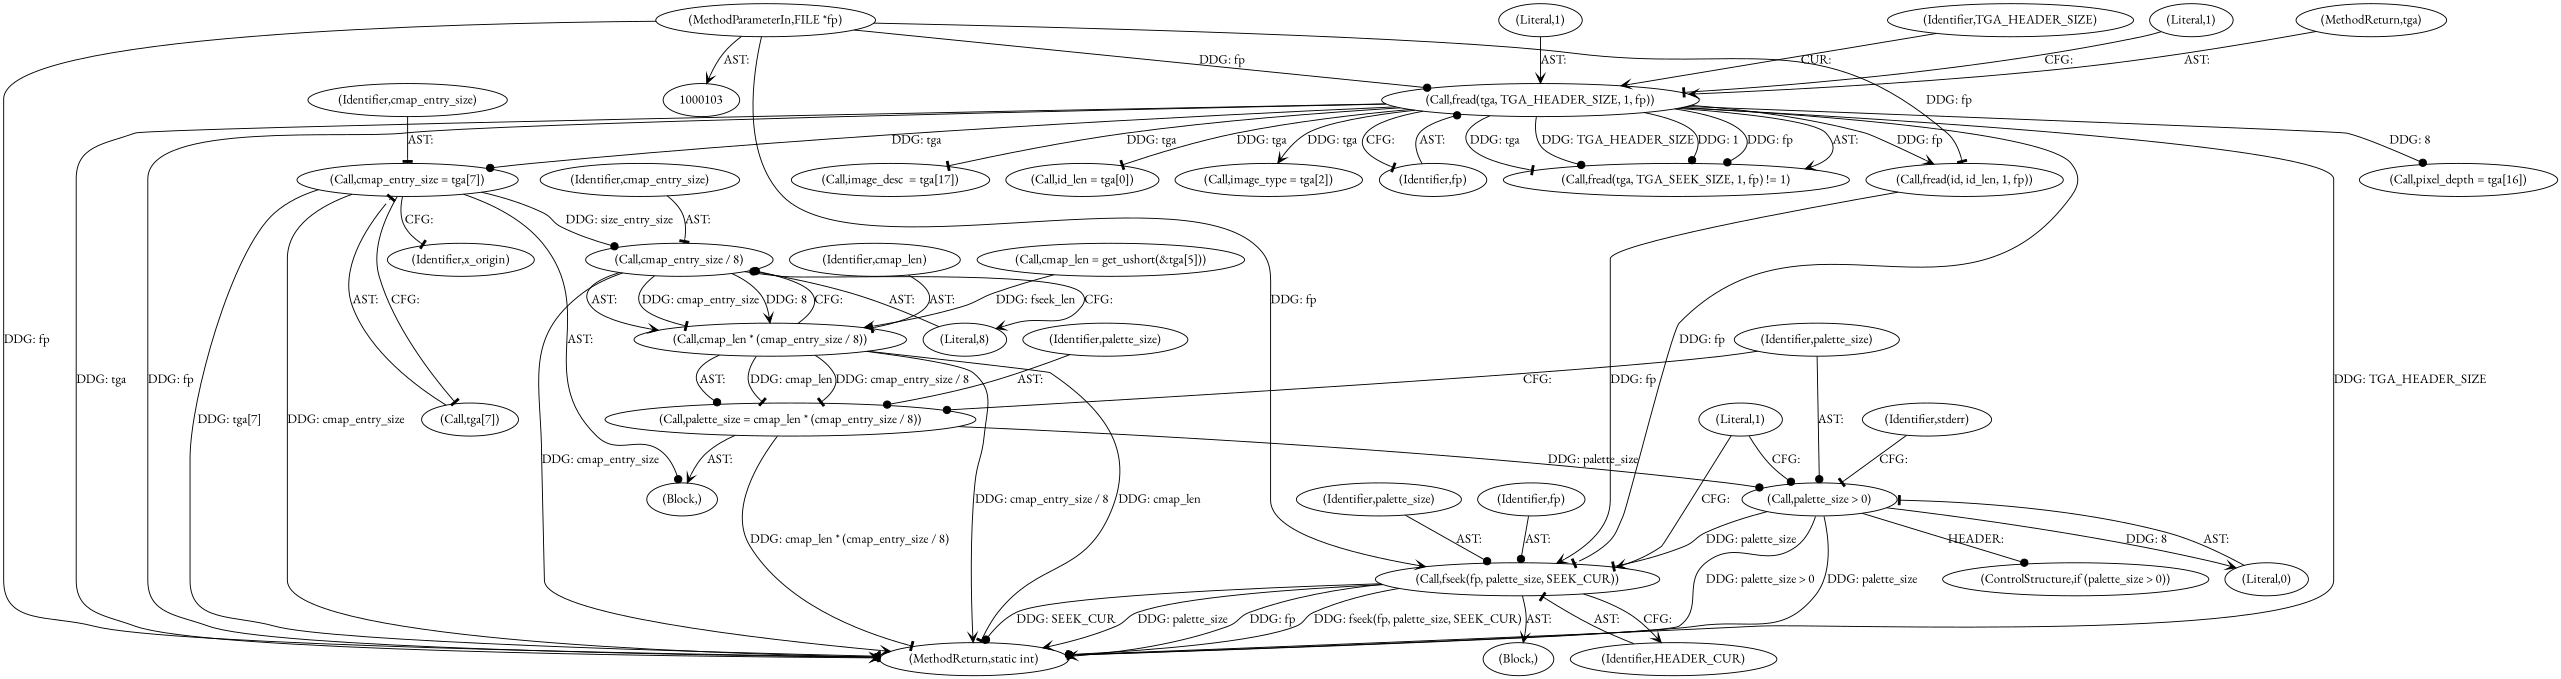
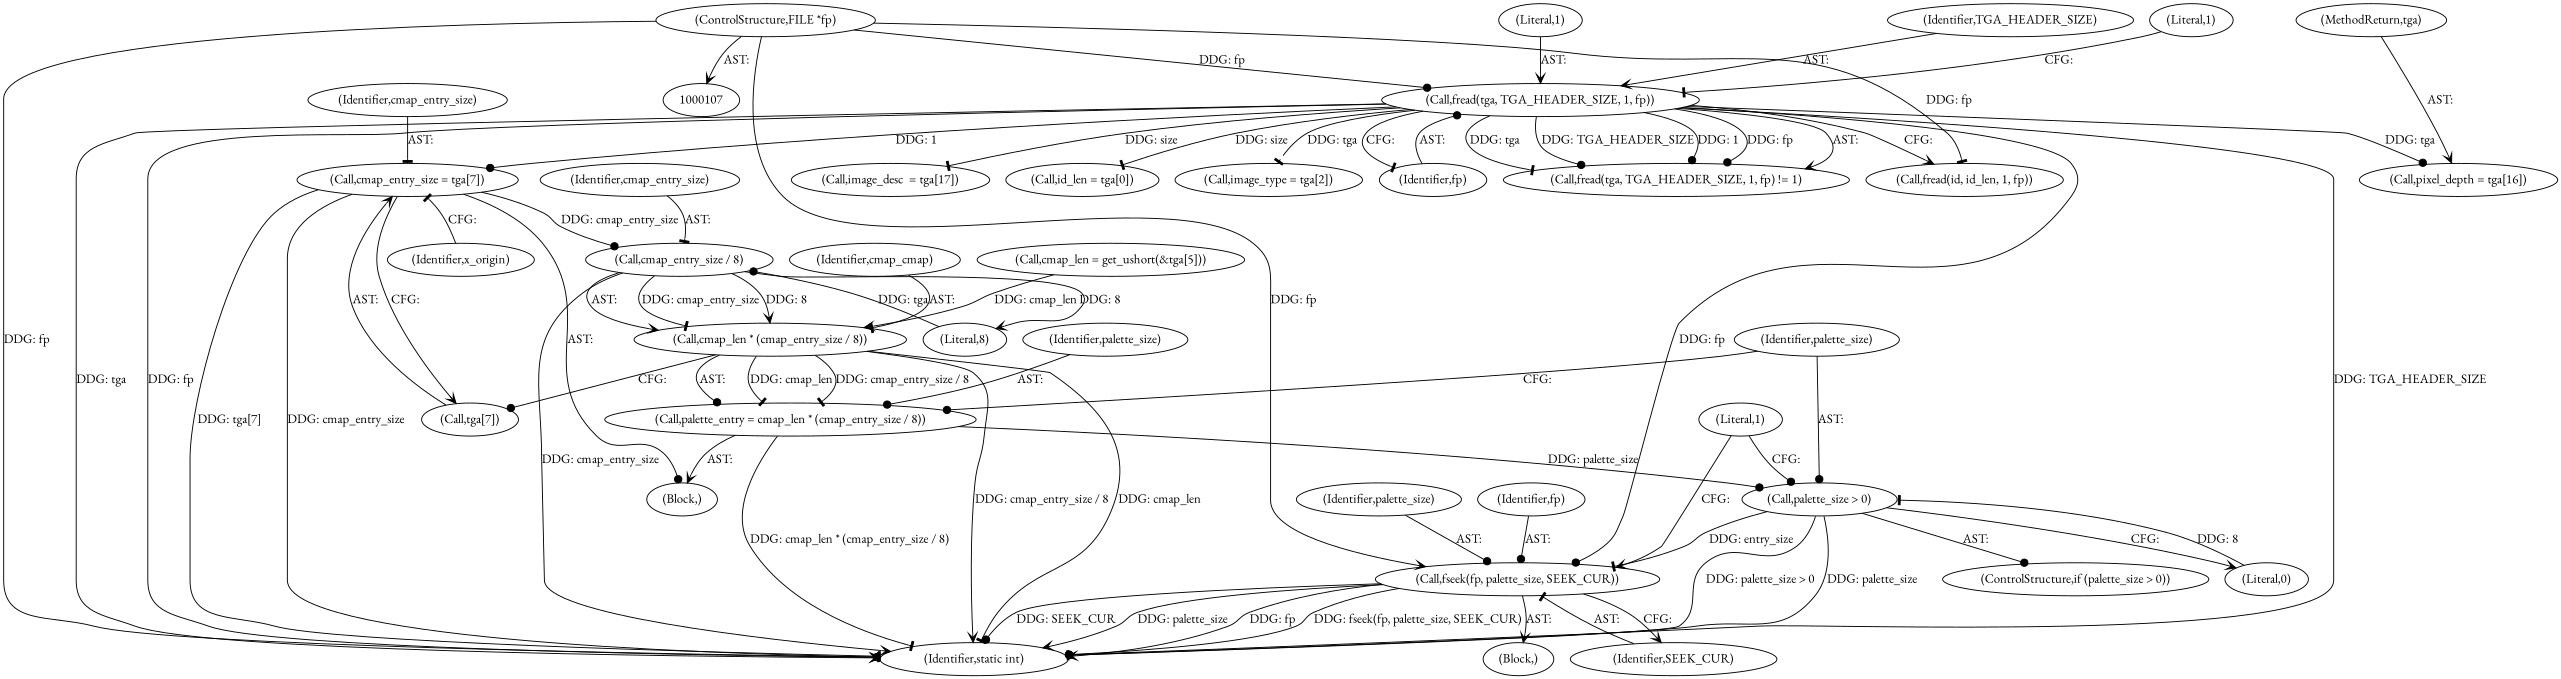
node "(MethodParameterIn,FILE *fp)": label "(MethodParameterIn,FILE *fp)" -> "(ControlStructure,FILE *fp)"
edge "(Identifier,TGA_HEADER_SIZE)" -> "(Call,fread(tga, TGA_HEADER_SIZE, 1, fp))": label "CUR: " -> "AST: "
edge "(MethodReturn,tga)" -> "(Call,fread(tga, TGA_HEADER_SIZE, 1, fp))": now "(MethodReturn,tga)" -> "(Call,pixel_depth = tga[16])"
node "1000103": label "1000103" -> "1000107"
edge "(Call,fread(tga, TGA_HEADER_SIZE, 1, fp))" -> "(Call,image_type = tga[2])": arrowhead vee -> tee
edge "(Call,fread(tga, TGA_HEADER_SIZE, 1, fp))" -> "(Call,cmap_entry_size = tga[7])": label "DDG: tga" -> "DDG: 1"
edge "(Call,fread(tga, TGA_HEADER_SIZE, 1, fp))" -> "(Call,image_desc  = tga[17])": label "DDG: tga" -> "DDG: size"
edge "(Call,fread(tga, TGA_HEADER_SIZE, 1, fp))" -> "(Call,id_len = tga[0])": label "DDG: tga" -> "DDG: size"
edge "(Call,fread(tga, TGA_HEADER_SIZE, 1, fp))" -> "(Call,fread(id, id_len, 1, fp))": label "DDG: fp" -> "CFG: "
edge "(Call,fread(tga, TGA_HEADER_SIZE, 1, fp))" -> "(Call,pixel_depth = tga[16])": label "DDG: 8" -> "DDG: tga"
node "(Call,fread(tga, TGA_SEEK_SIZE, 1, fp) != 1)": label "(Call,fread(tga, TGA_SEEK_SIZE, 1, fp) != 1)" -> "(Call,fread(tga, TGA_HEADER_SIZE, 1, fp) != 1)"
edge "(Call,cmap_entry_size = tga[7])" -> "(Call,cmap_entry_size / 8)": label "DDG: size_entry_size" -> "DDG: cmap_entry_size"
edge "(Call,cmap_entry_size = tga[7])" -> "(Identifier,x_origin)": reversed
node "(Identifier,cmap_len)": label "(Identifier,cmap_len)" -> "(Identifier,cmap_cmap)"
edge "(Call,fread(tga, TGA_HEADER_SIZE, 1, fp))" -> "(Call,fseek(fp, palette_size, SEEK_CUR))": arrowhead tee -> dot
edge "(Call,fread(id, id_len, 1, fp))" -> "(Call,fseek(fp, palette_size, SEEK_CUR))": removed, label "DDG: fp"
edge "(Call,cmap_len * (cmap_entry_size / 8))" -> "(Call,cmap_entry_size / 8)": now "(Call,cmap_len * (cmap_entry_size / 8))" -> "(Call,tga[7])"
edge "(Literal,8)" -> "(Call,cmap_entry_size / 8)": label "AST: " -> "DDG: tga"
edge "(Call,cmap_len = get_ushort(&tga[5]))" -> "(Call,cmap_len * (cmap_entry_size / 8))": label "DDG: fseek_len" -> "DDG: cmap_len"
edge "(Call,cmap_entry_size / 8)" -> "(Literal,8)": label "CFG: " -> "DDG: 8"
edge "(Call,cmap_entry_size = tga[7])" -> "(Call,tga[7])": arrowhead tee -> vee
edge "(Call,tga[7])" -> "(Call,cmap_entry_size = tga[7])": arrowhead tee -> vee
node "(Call,palette_size = cmap_len * (cmap_entry_size / 8))": label "(Call,palette_size = cmap_len * (cmap_entry_size / 8))" -> "(Call,palette_entry = cmap_len * (cmap_entry_size / 8))"
node "(Identifier,stderr)": removed
edge "(Call,palette_size > 0)" -> "(Call,fseek(fp, palette_size, SEEK_CUR))": label "DDG: palette_size" -> "DDG: entry_size"
edge "(Call,palette_size > 0)" -> "(ControlStructure,if (palette_size > 0))": label "HEADER: " -> "AST: "
edge "(Call,palette_size > 0)" -> "(Literal,0)": label "DDG: 8" -> "CFG: "
edge "(Literal,0)" -> "(Call,palette_size > 0)": label "AST: " -> "DDG: 8"
node "(MethodReturn,static int)": label "(MethodReturn,static int)" -> "(Identifier,static int)"
node "(Identifier,HEADER_CUR)": label "(Identifier,HEADER_CUR)" -> "(Identifier,SEEK_CUR)"
